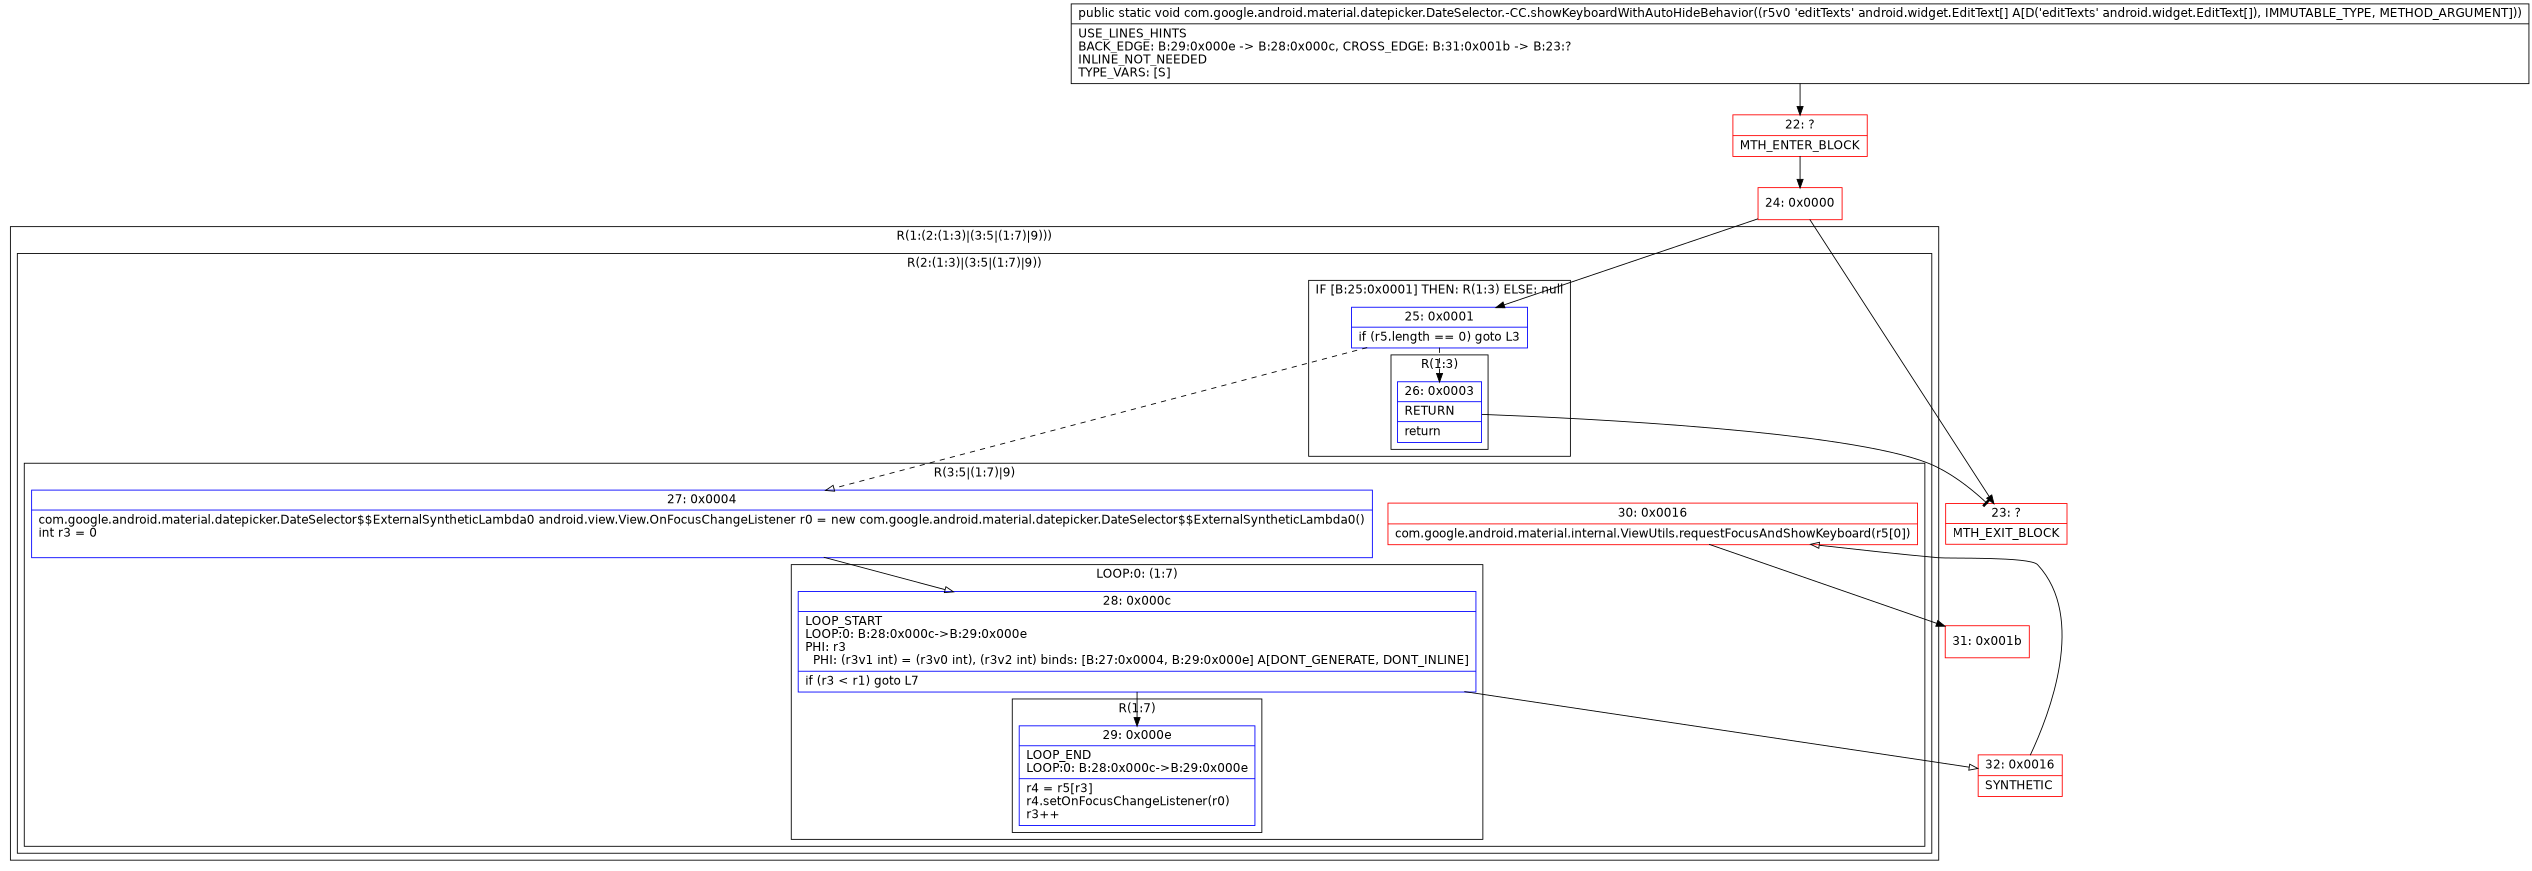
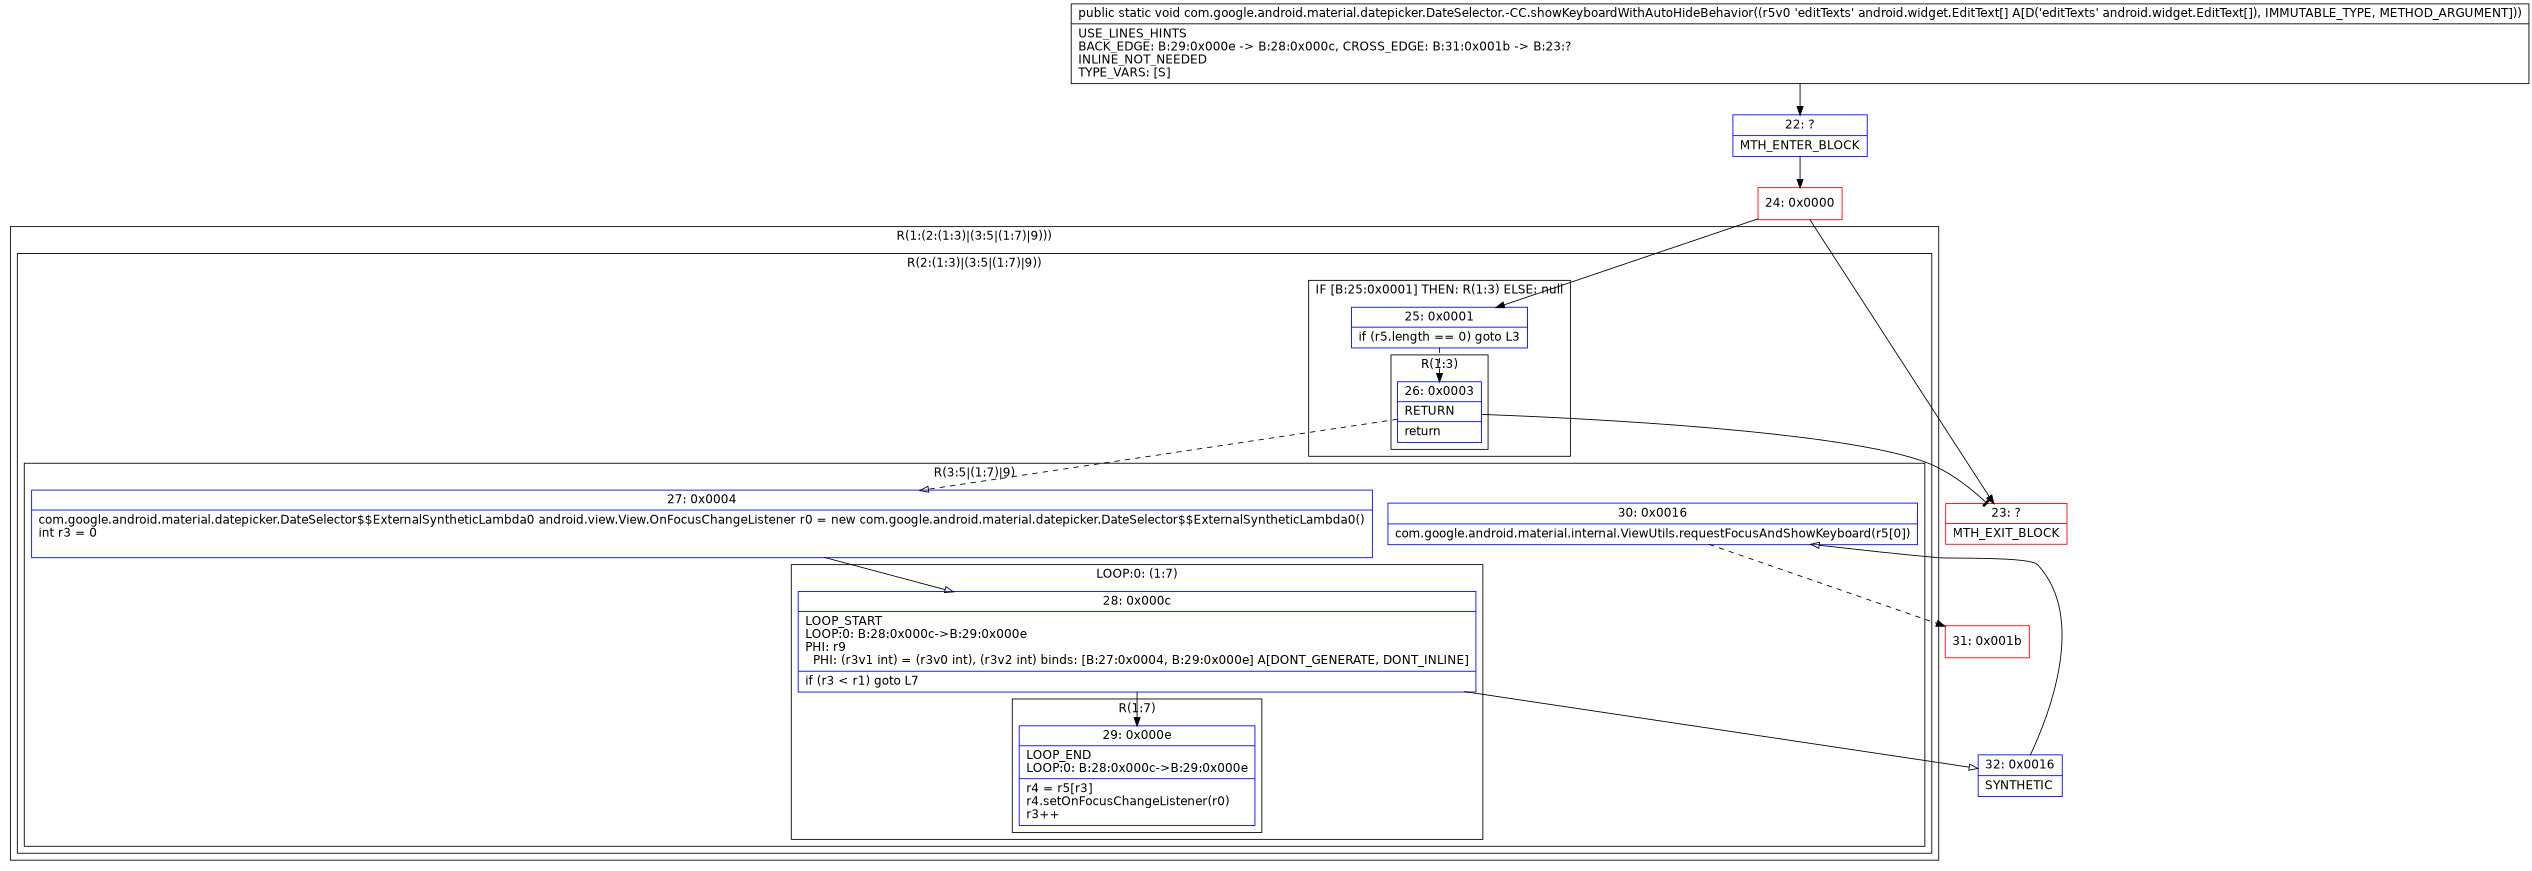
node "22: ?": color red -> blue
edge "25: 0x0001" -> "27: 0x0004": now "26: 0x0003" -> "27: 0x0004"
node "30: 0x0016": color red -> blue
edge "30: 0x0016" -> "31: 0x001b": style solid -> dashed
node "28: 0x000c": text "PHI: r3" -> "PHI: r9"
node "32: 0x0016": color red -> blue
